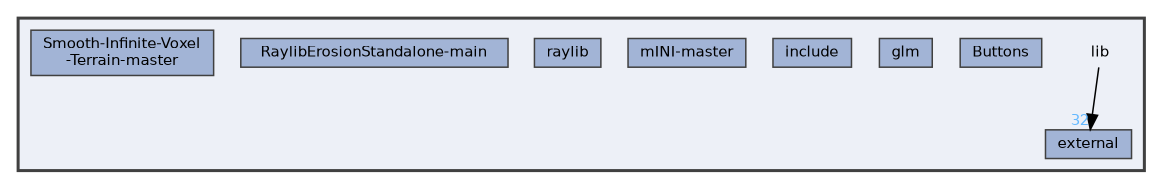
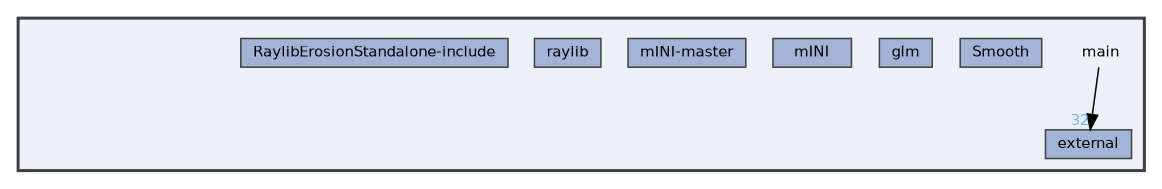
node "Smooth-Infinite-Voxel -Terrain-master": removed
node "RaylibErosionStandalone-main": label "RaylibErosionStandalone-main" -> "RaylibErosionStandalone-include"
node "include": label "include" -> "mINI"
node "Buttons": label "Buttons" -> "Smooth"
node "lib": label "lib" -> "main"
